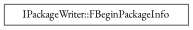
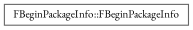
node "IPackageWriter::FBeginPackageInfo": label "IPackageWriter::FBeginPackageInfo" -> "FBeginPackageInfo::FBeginPackageInfo"
